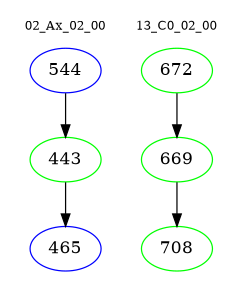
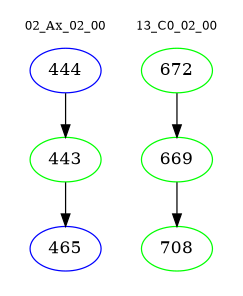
node "544": label "544" -> "444"
